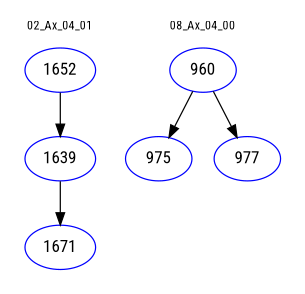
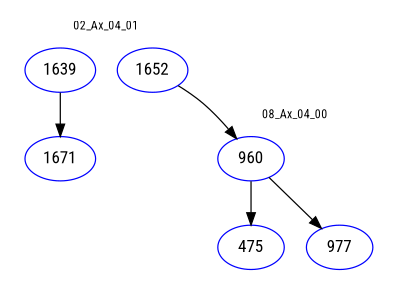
edge "1652" -> "1639": now "1652" -> "960"
node "975": label "975" -> "475"
